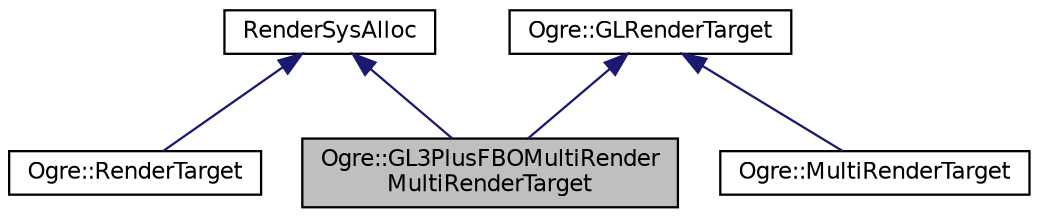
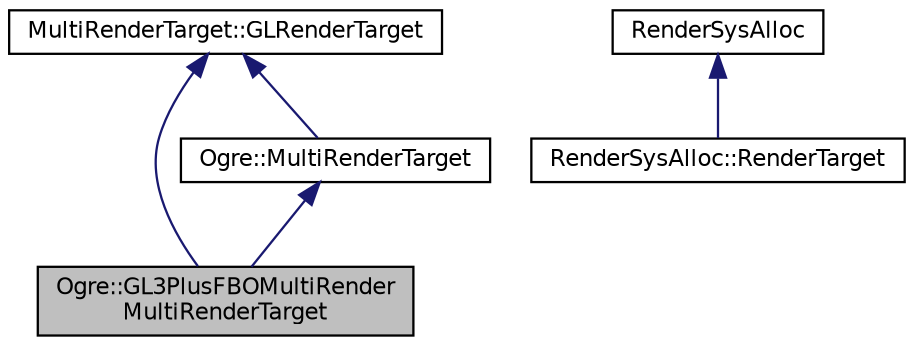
node "Ogre::GLRenderTarget": label "Ogre::GLRenderTarget" -> "MultiRenderTarget::GLRenderTarget"
edge "Ogre::GL3PlusFBOMultiRender MultiRenderTarget" -> "RenderSysAlloc": now "Ogre::GL3PlusFBOMultiRender MultiRenderTarget" -> "Ogre::MultiRenderTarget"
node "Ogre::RenderTarget": label "Ogre::RenderTarget" -> "RenderSysAlloc::RenderTarget"
